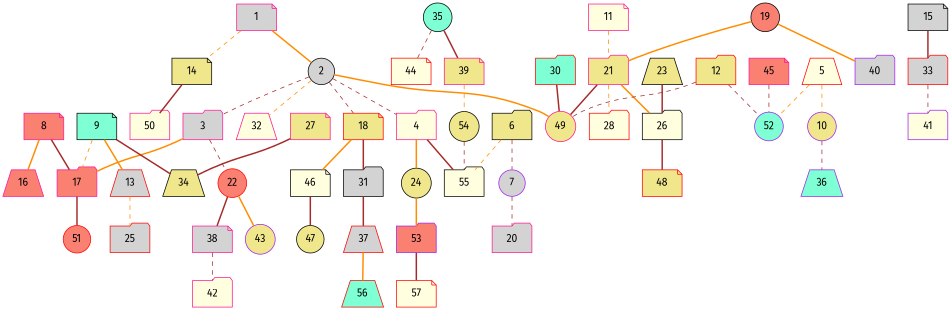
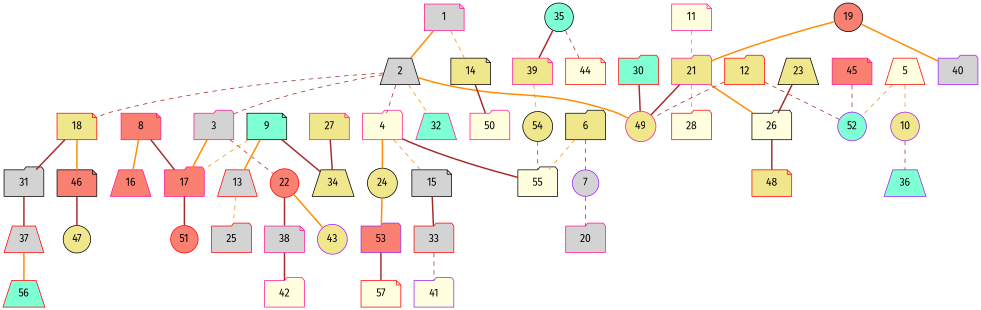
node "2": shape circle -> trapezium
node "32": fillcolor lightyellow -> aquamarine
edge "4" -- "15": added
node "46": fillcolor lightyellow -> salmon
edge "38" -- "42": style dashed -> bold
